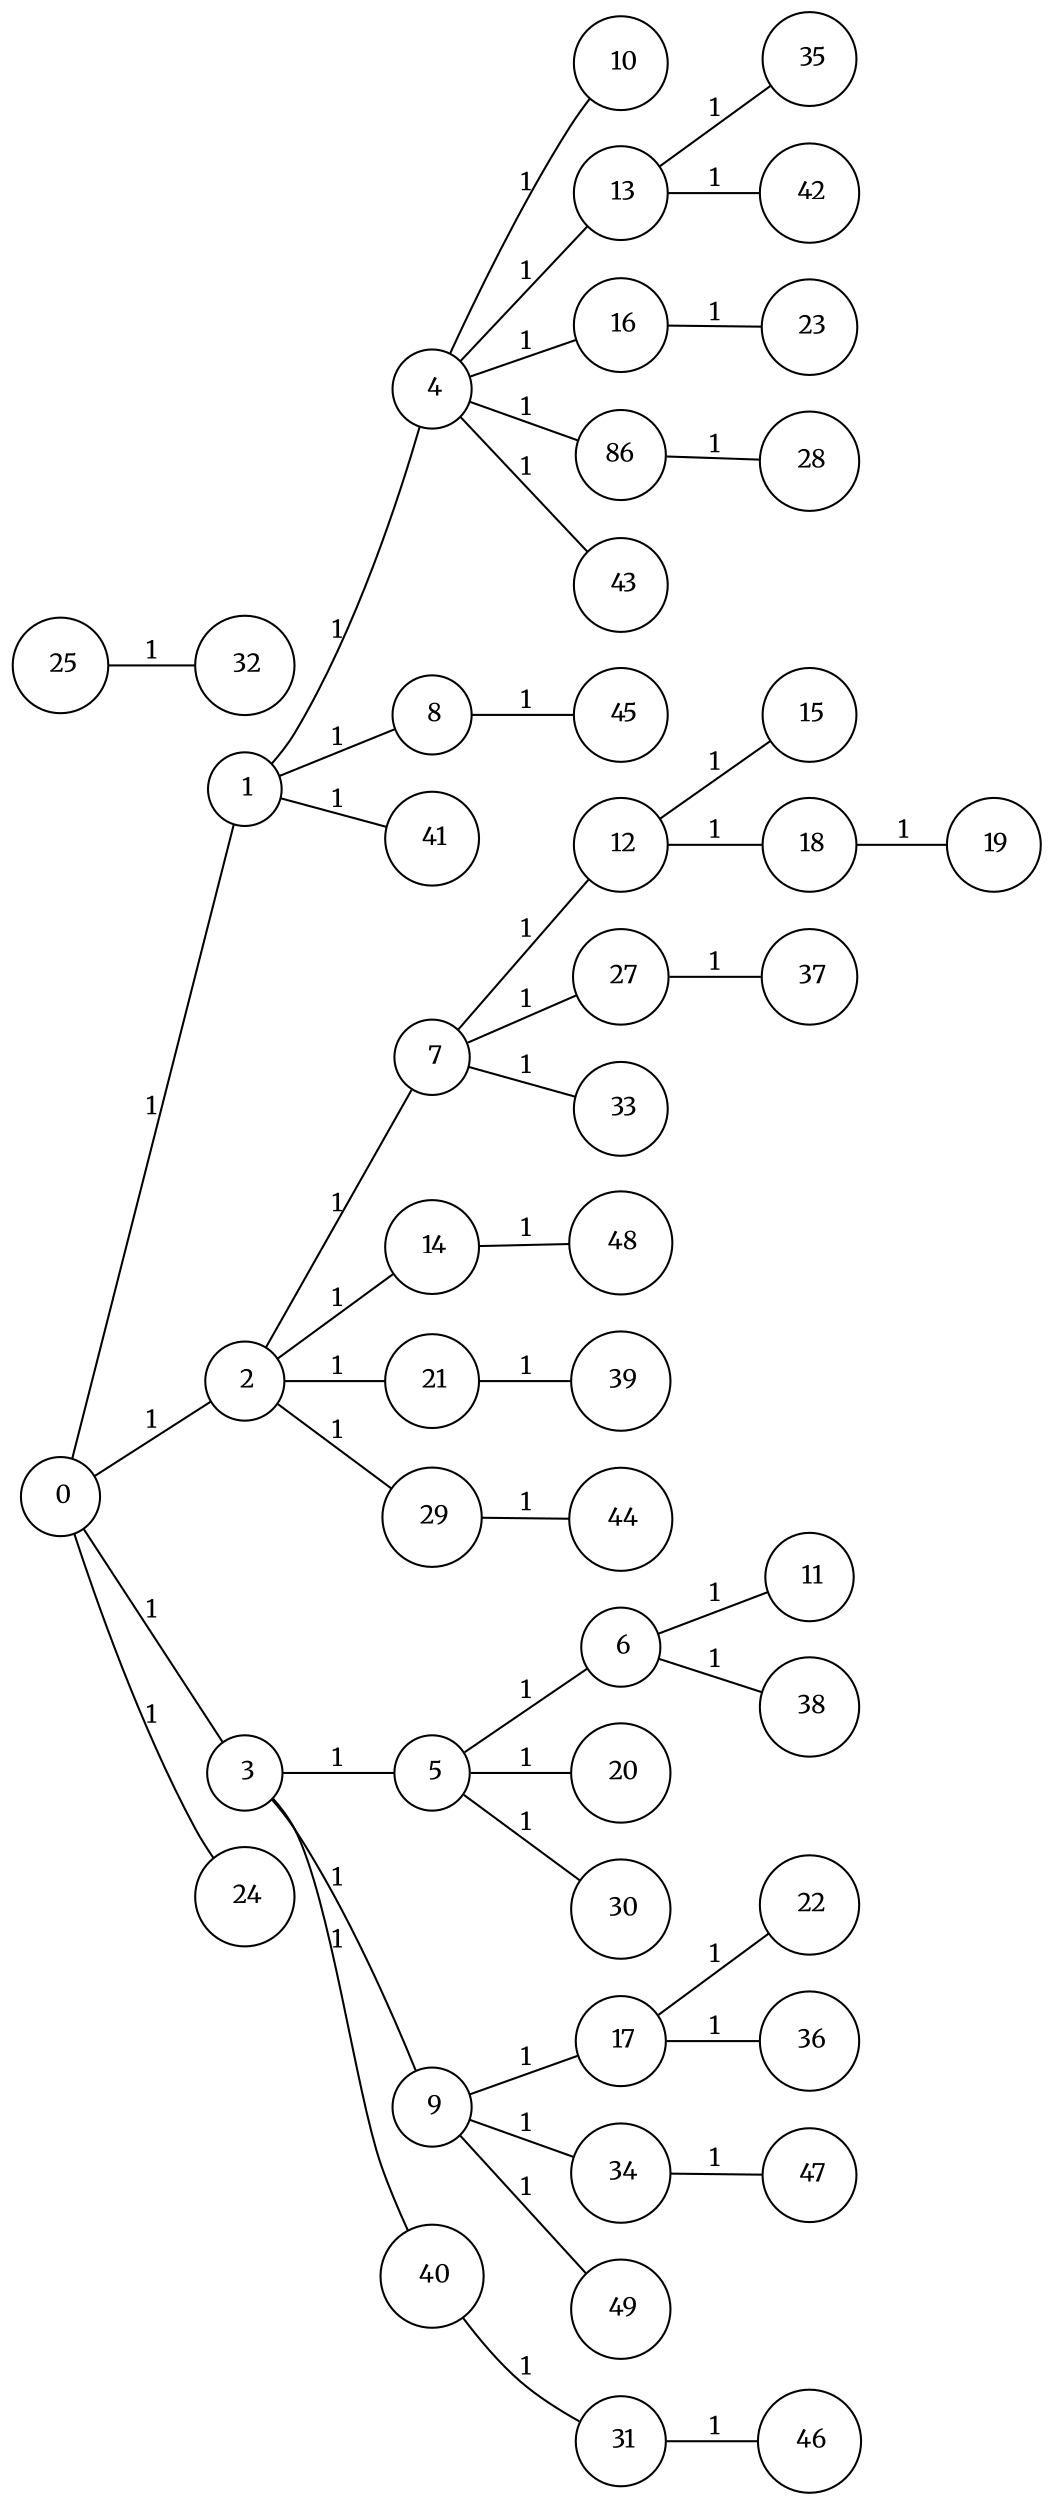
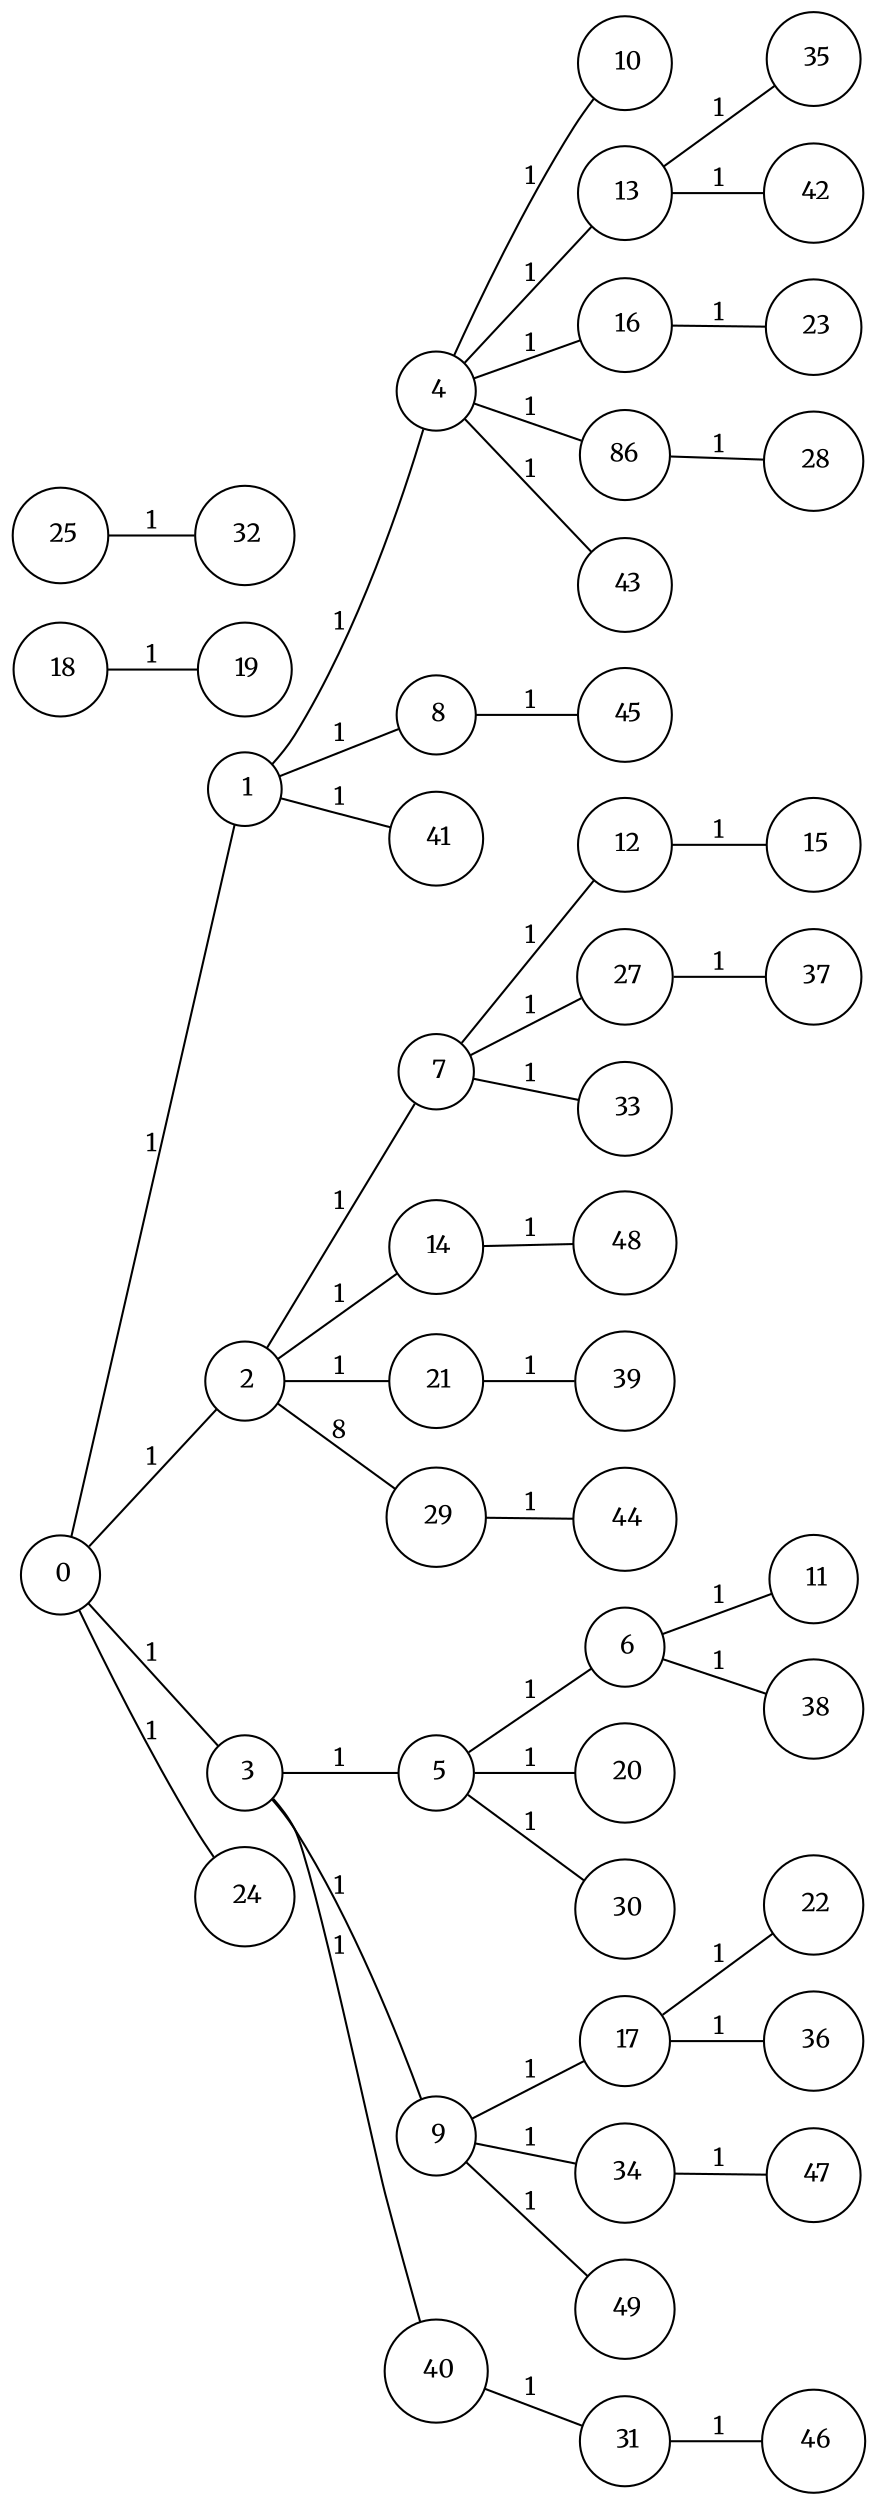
edge "12" -- "18": removed, label "1"
edge "2" -- "29": label "1" -> "8"
